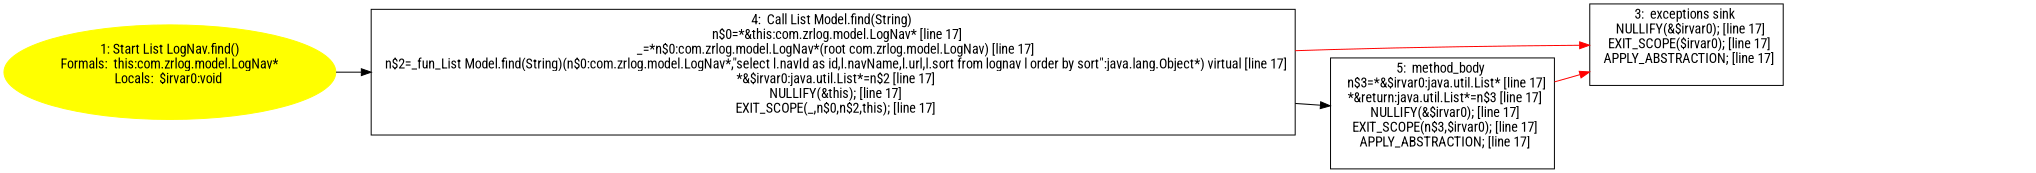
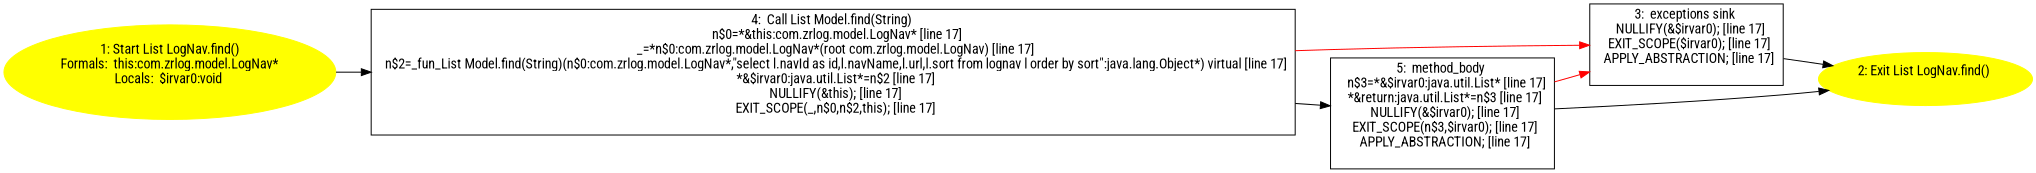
node "2: Exit List LogNav.find()": added
